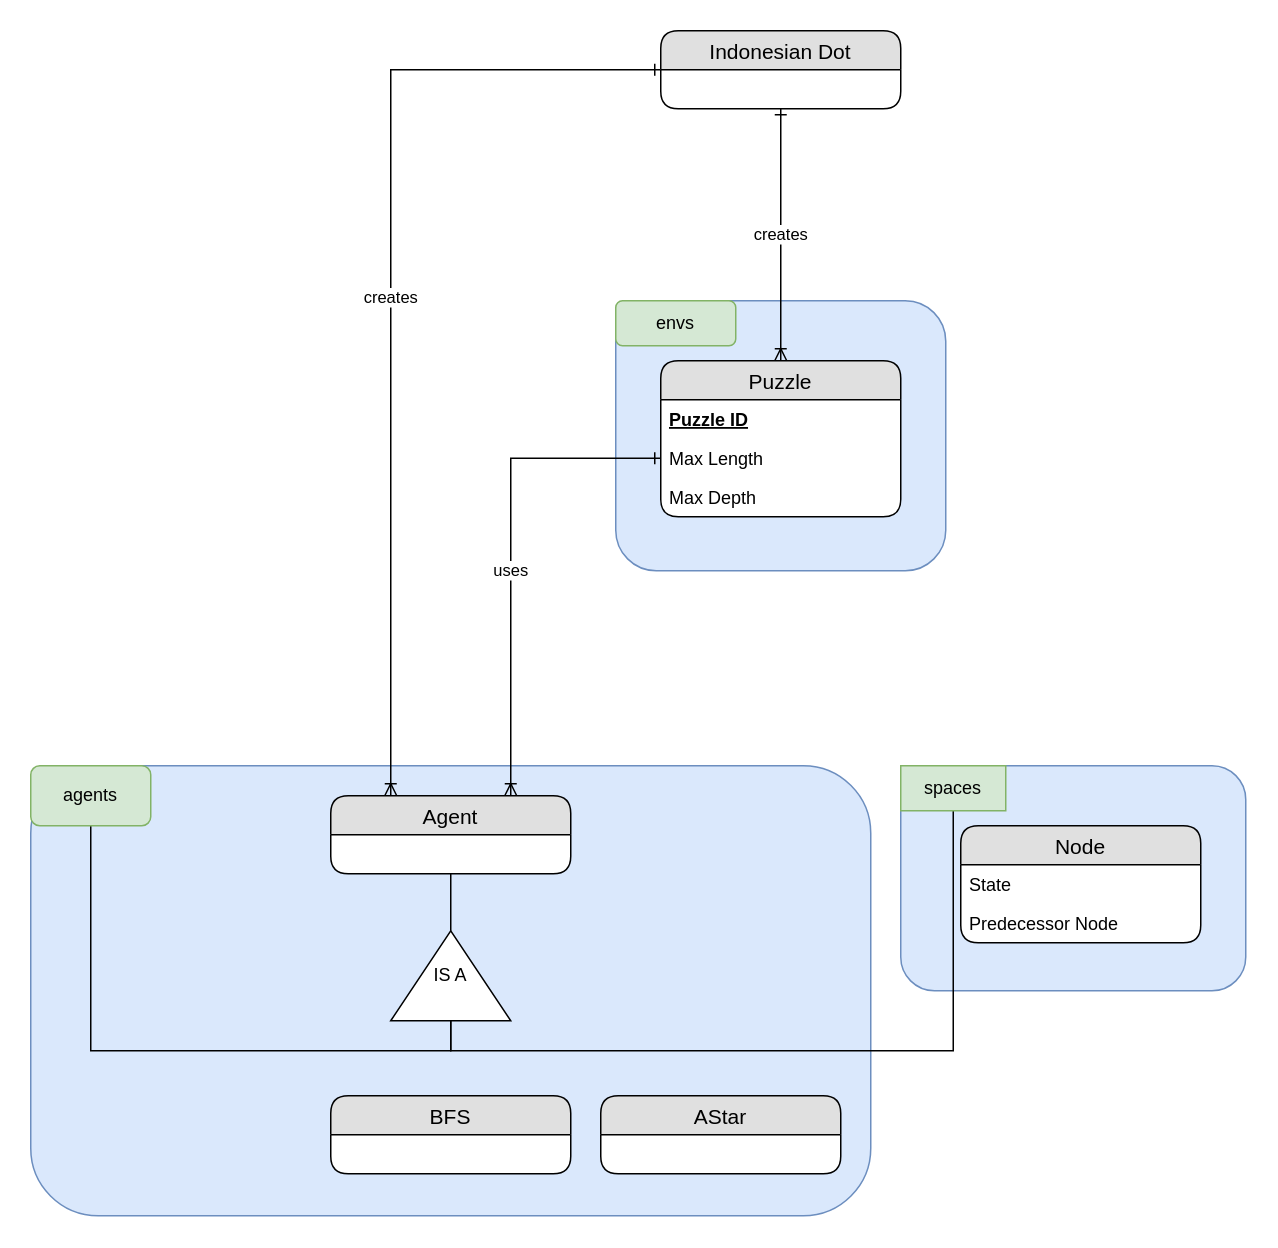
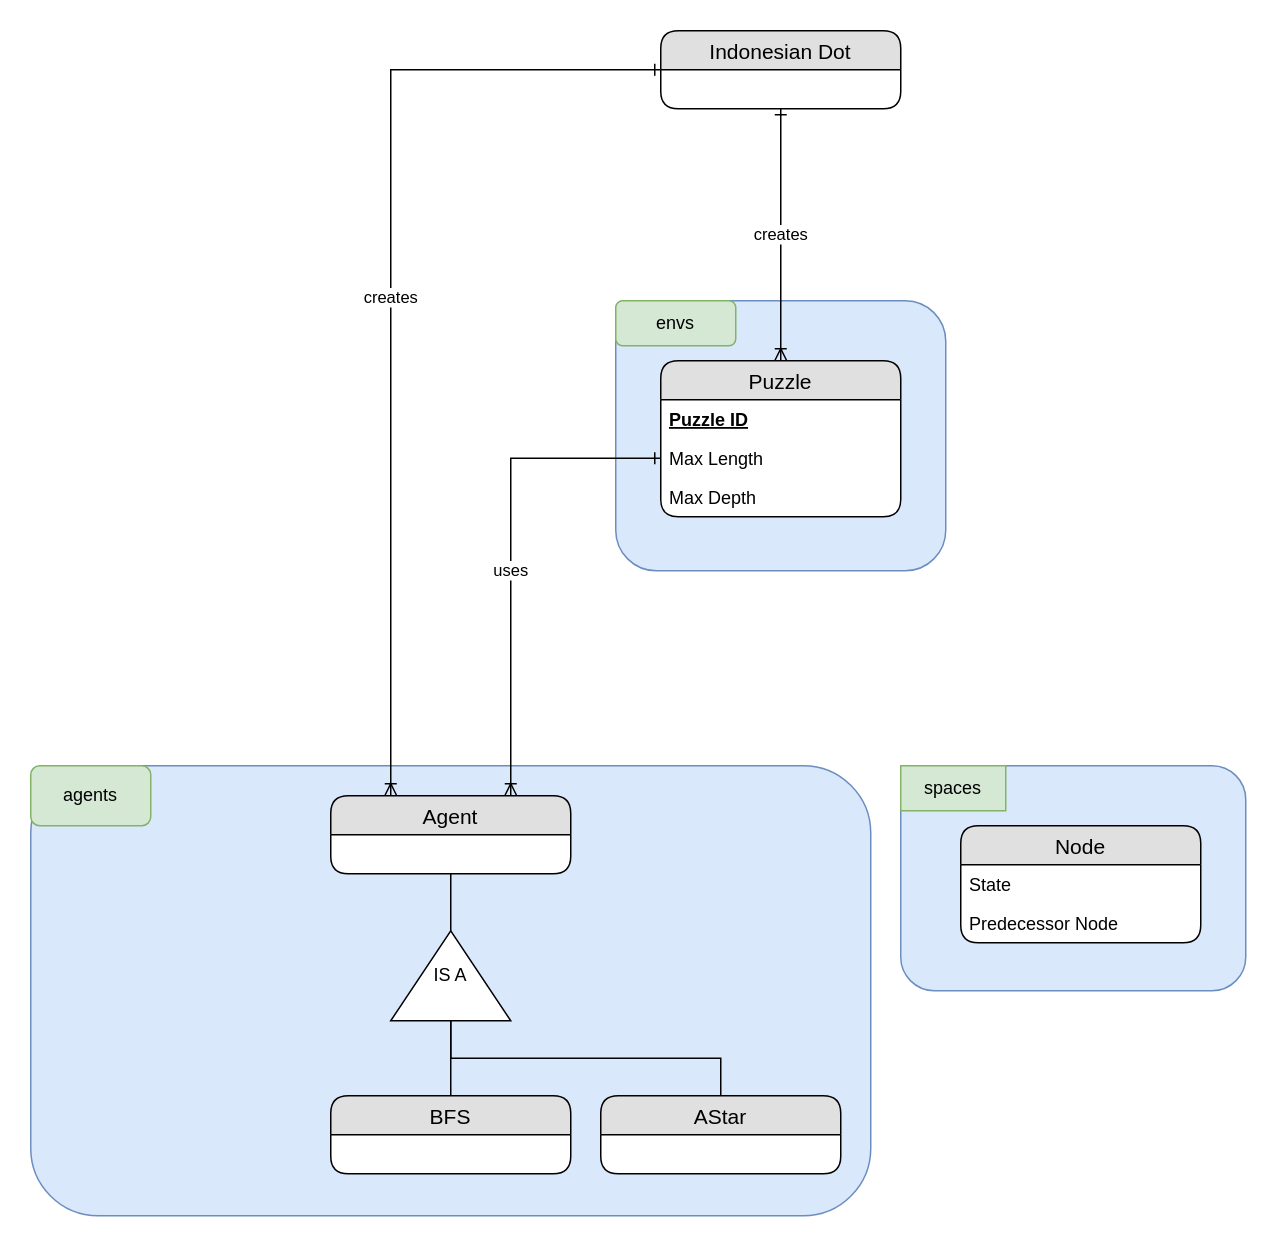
edge "agents" -- "IS A": now "BFS" -- "IS A"
edge "spaces" -- "IS A": now "AStar" -- "IS A"
